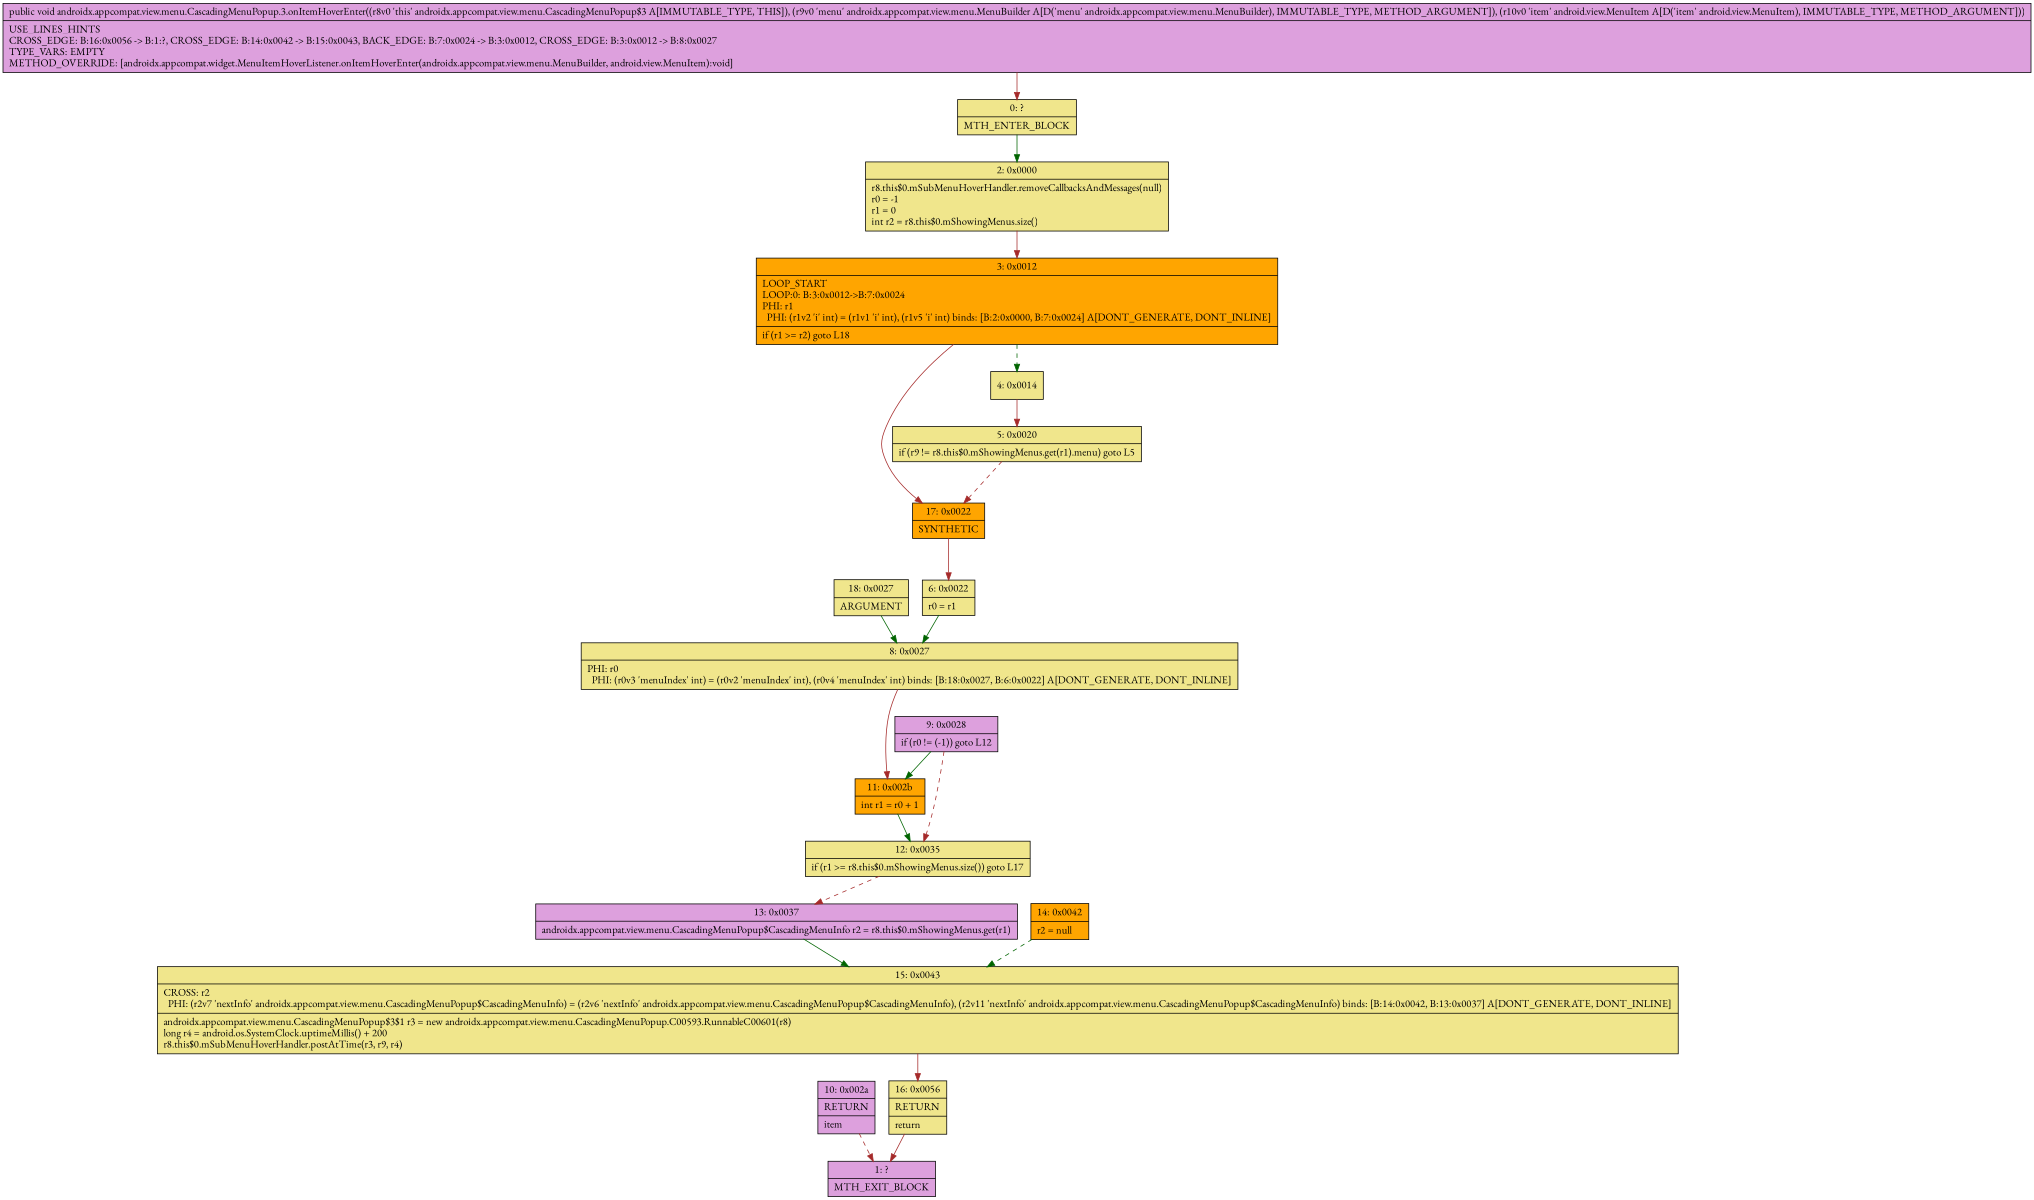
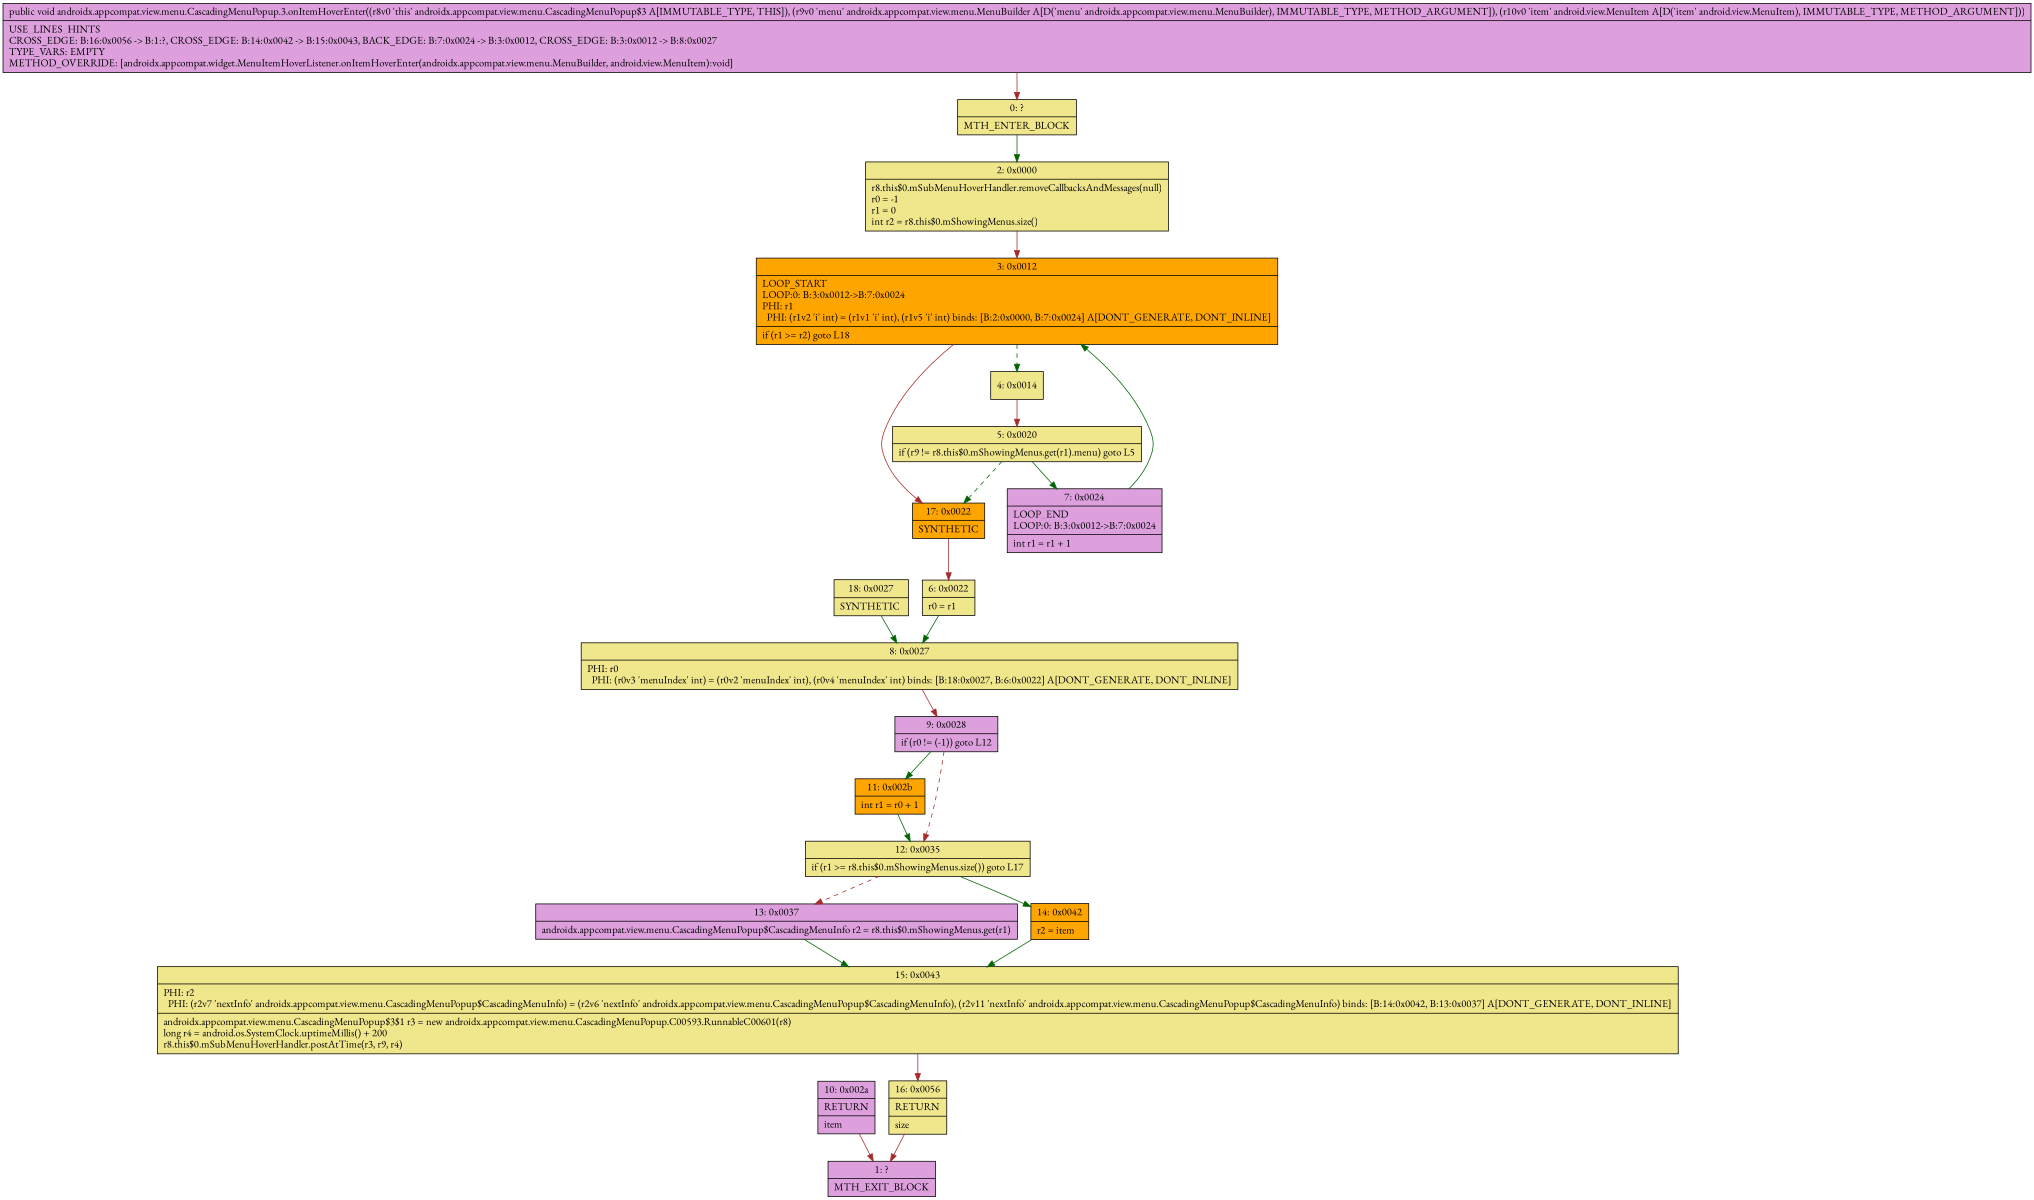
edge "5: 0x0020" -> "17: 0x0022": color brown -> darkgreen
node "7: 0x0024": added
node "18: 0x0027": text "ARGUMENT" -> "SYNTHETIC"
edge "8: 0x0027" -> "11: 0x002b": now "8: 0x0027" -> "9: 0x0028"
edge "12: 0x0035" -> "14: 0x0042": added
node "14: 0x0042": text "r2 = null" -> "r2 = item"
edge "14: 0x0042" -> "15: 0x0043": style dashed -> solid
node "15: 0x0043": text "CROSS: r2" -> "PHI: r2"
node "16: 0x0056": text "return" -> "size"
edge "10: 0x002a" -> "1: ?": style dashed -> solid
